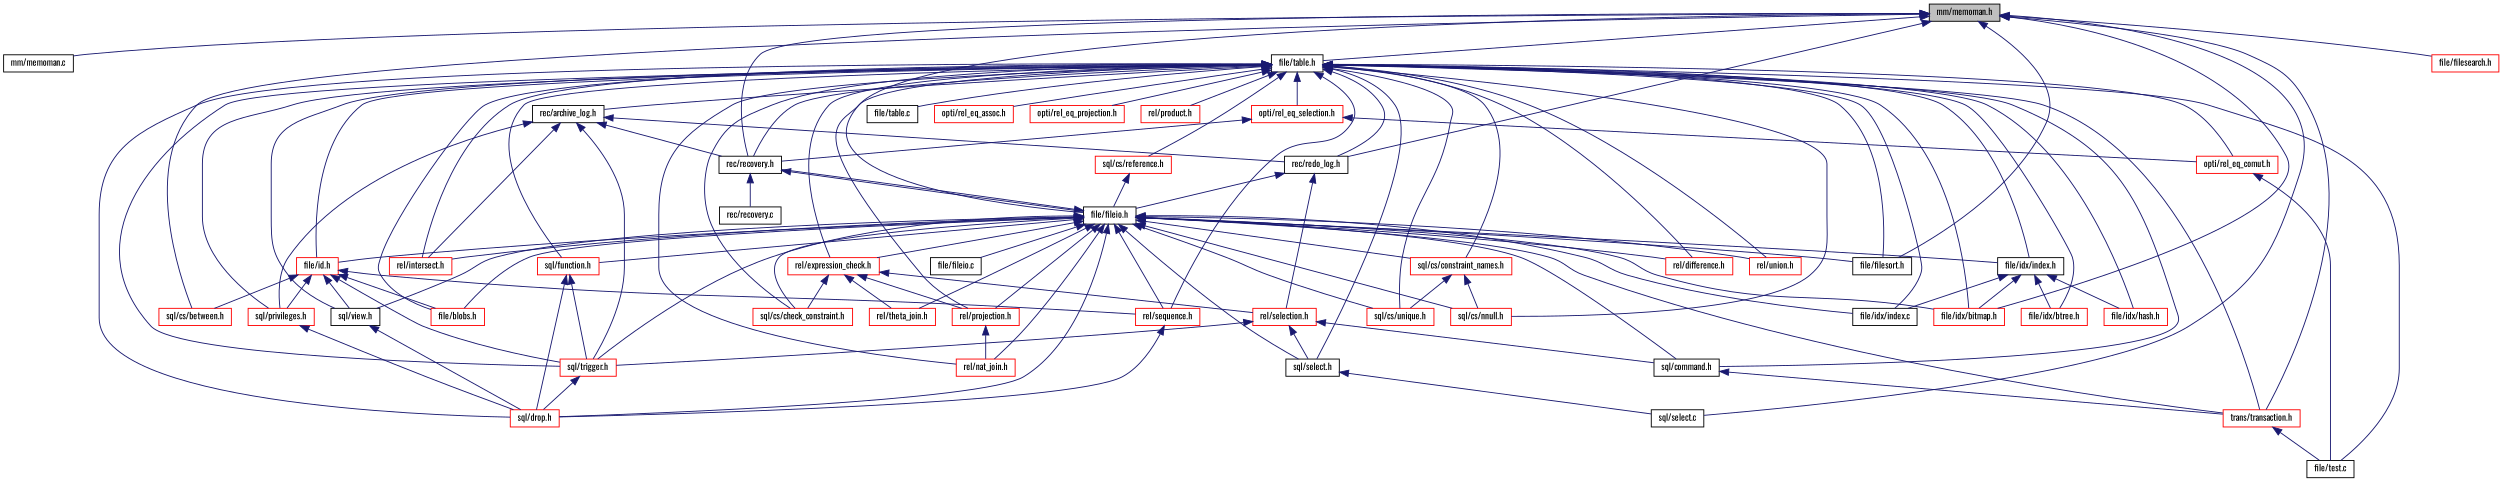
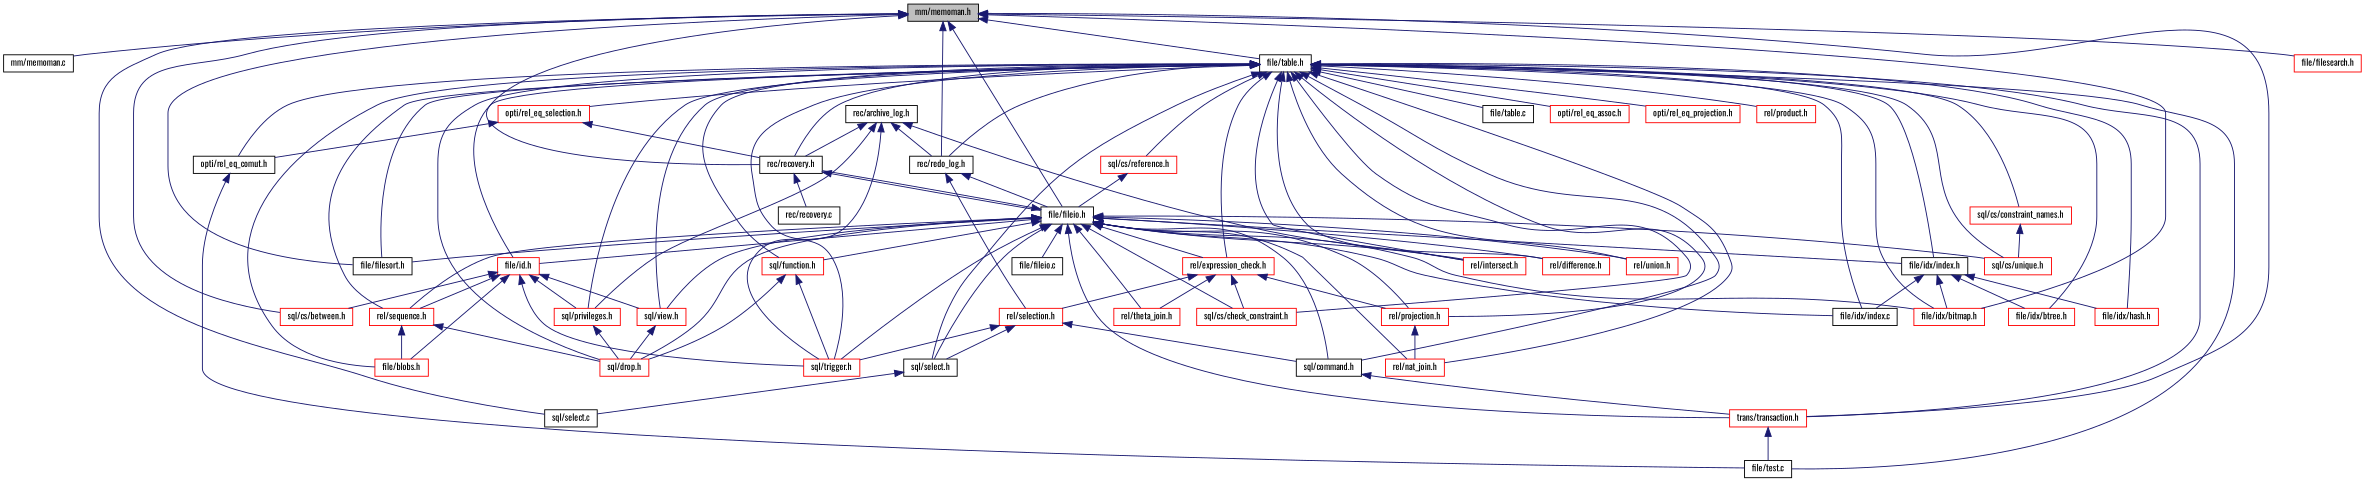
edge "rec/archive_log.h" -> "file/table.h": removed
node "opti/rel_eq_comut.h": color red -> black
edge "file/blobs.h" -> "file/fileio.h": now "file/blobs.h" -> "rel/sequence.h"
edge "sql/cs/constraint_names.h" -> "file/fileio.h": removed
node "sql/view.h": color black -> red
node "sql/cs/nnull.h": removed
edge "sql/drop.h" -> "sql/trigger.h": removed
